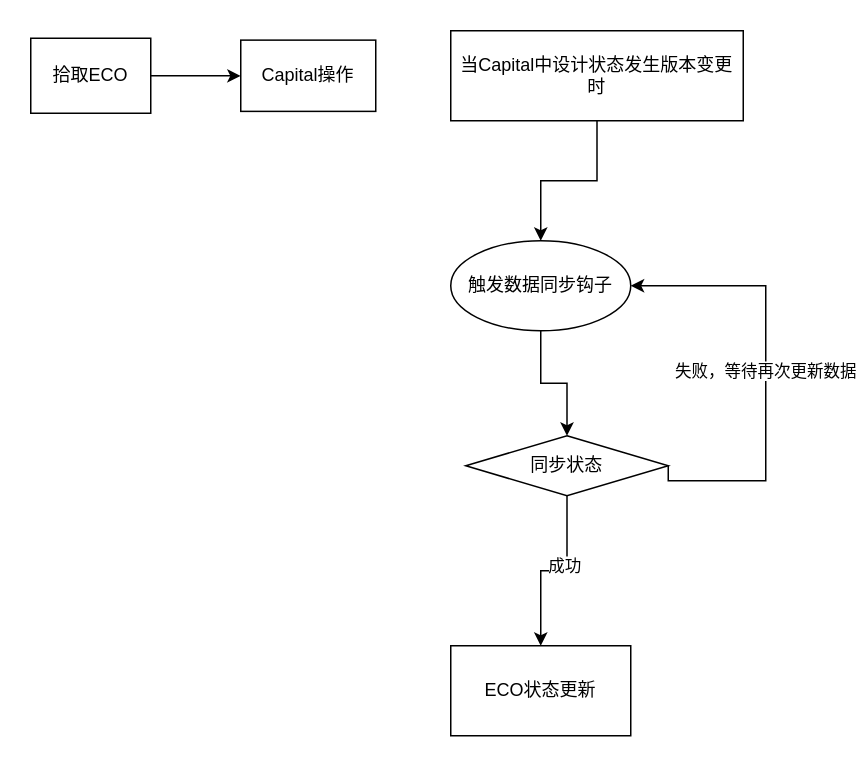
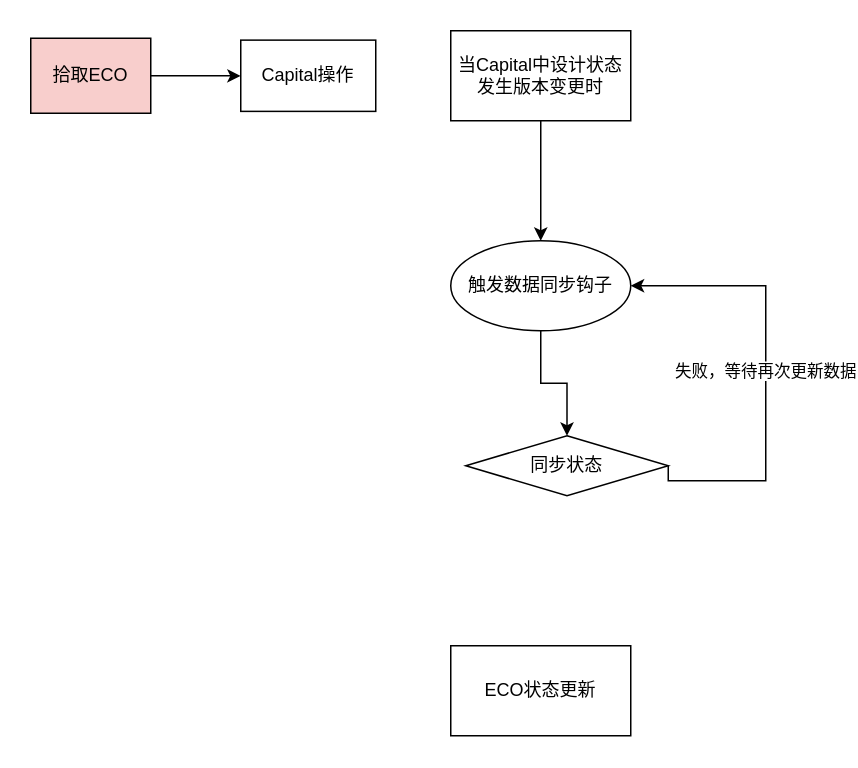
node "拾取ECO": fillcolor #ffffff -> #f8cecc
node "当Capital中设计状态发生版本变更时": size 293x90 -> 180x90
edge "同步状态" -> "ECO状态更新": removed, label "成功"
